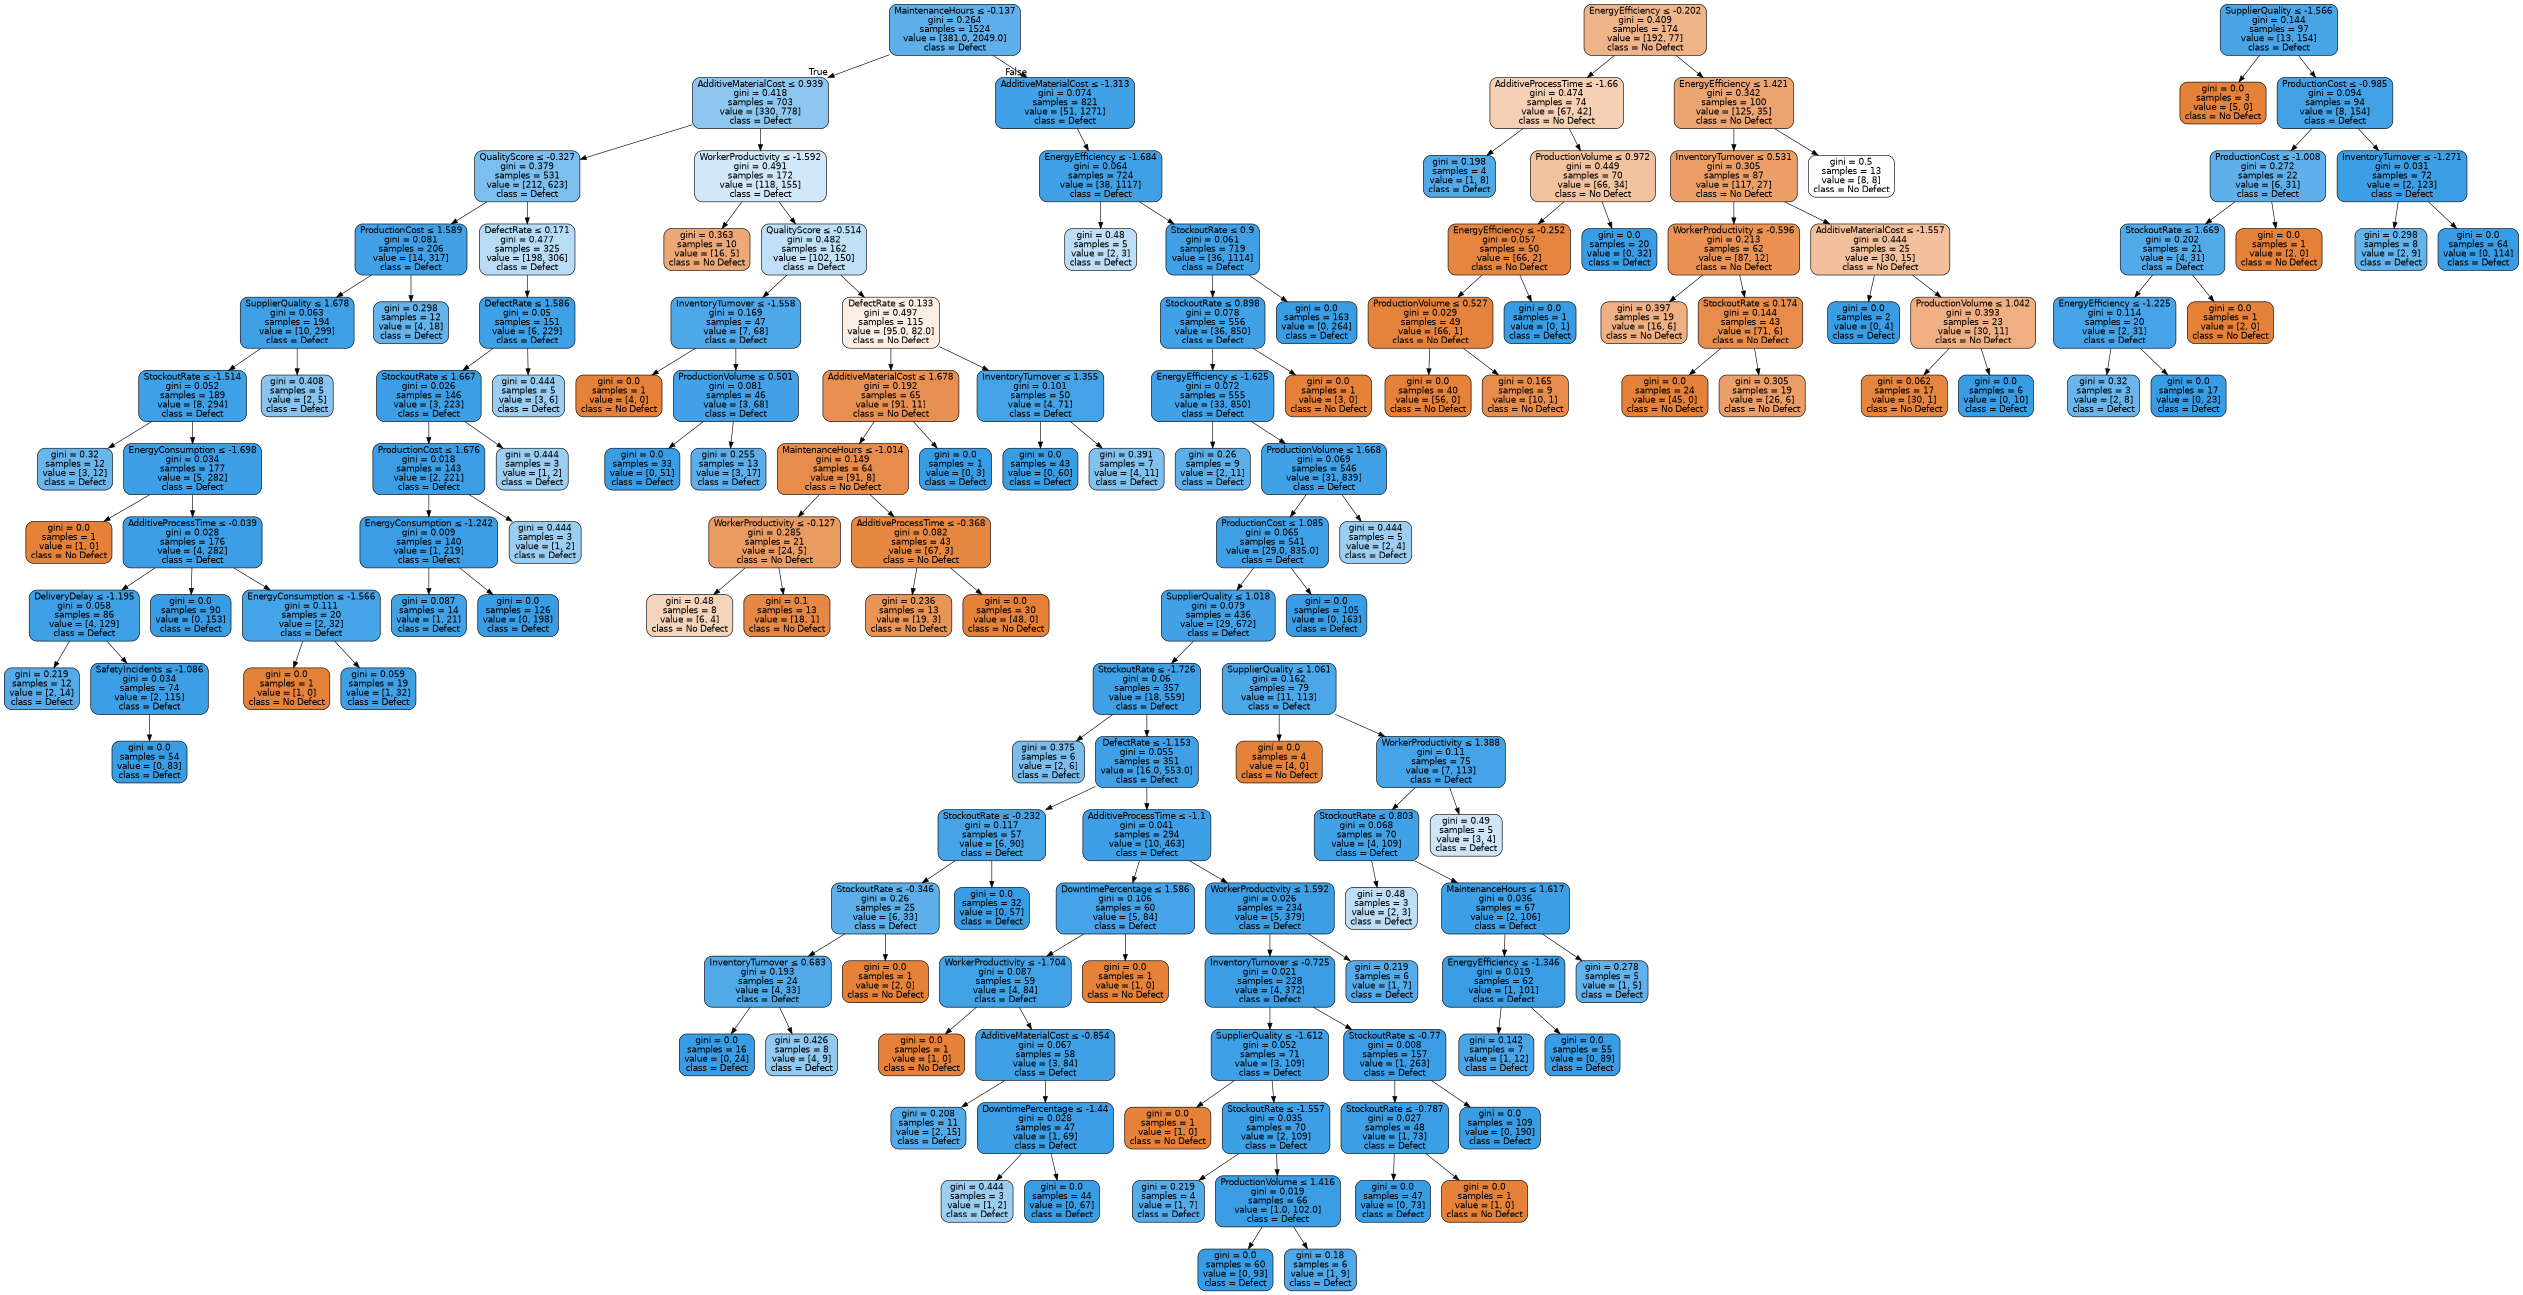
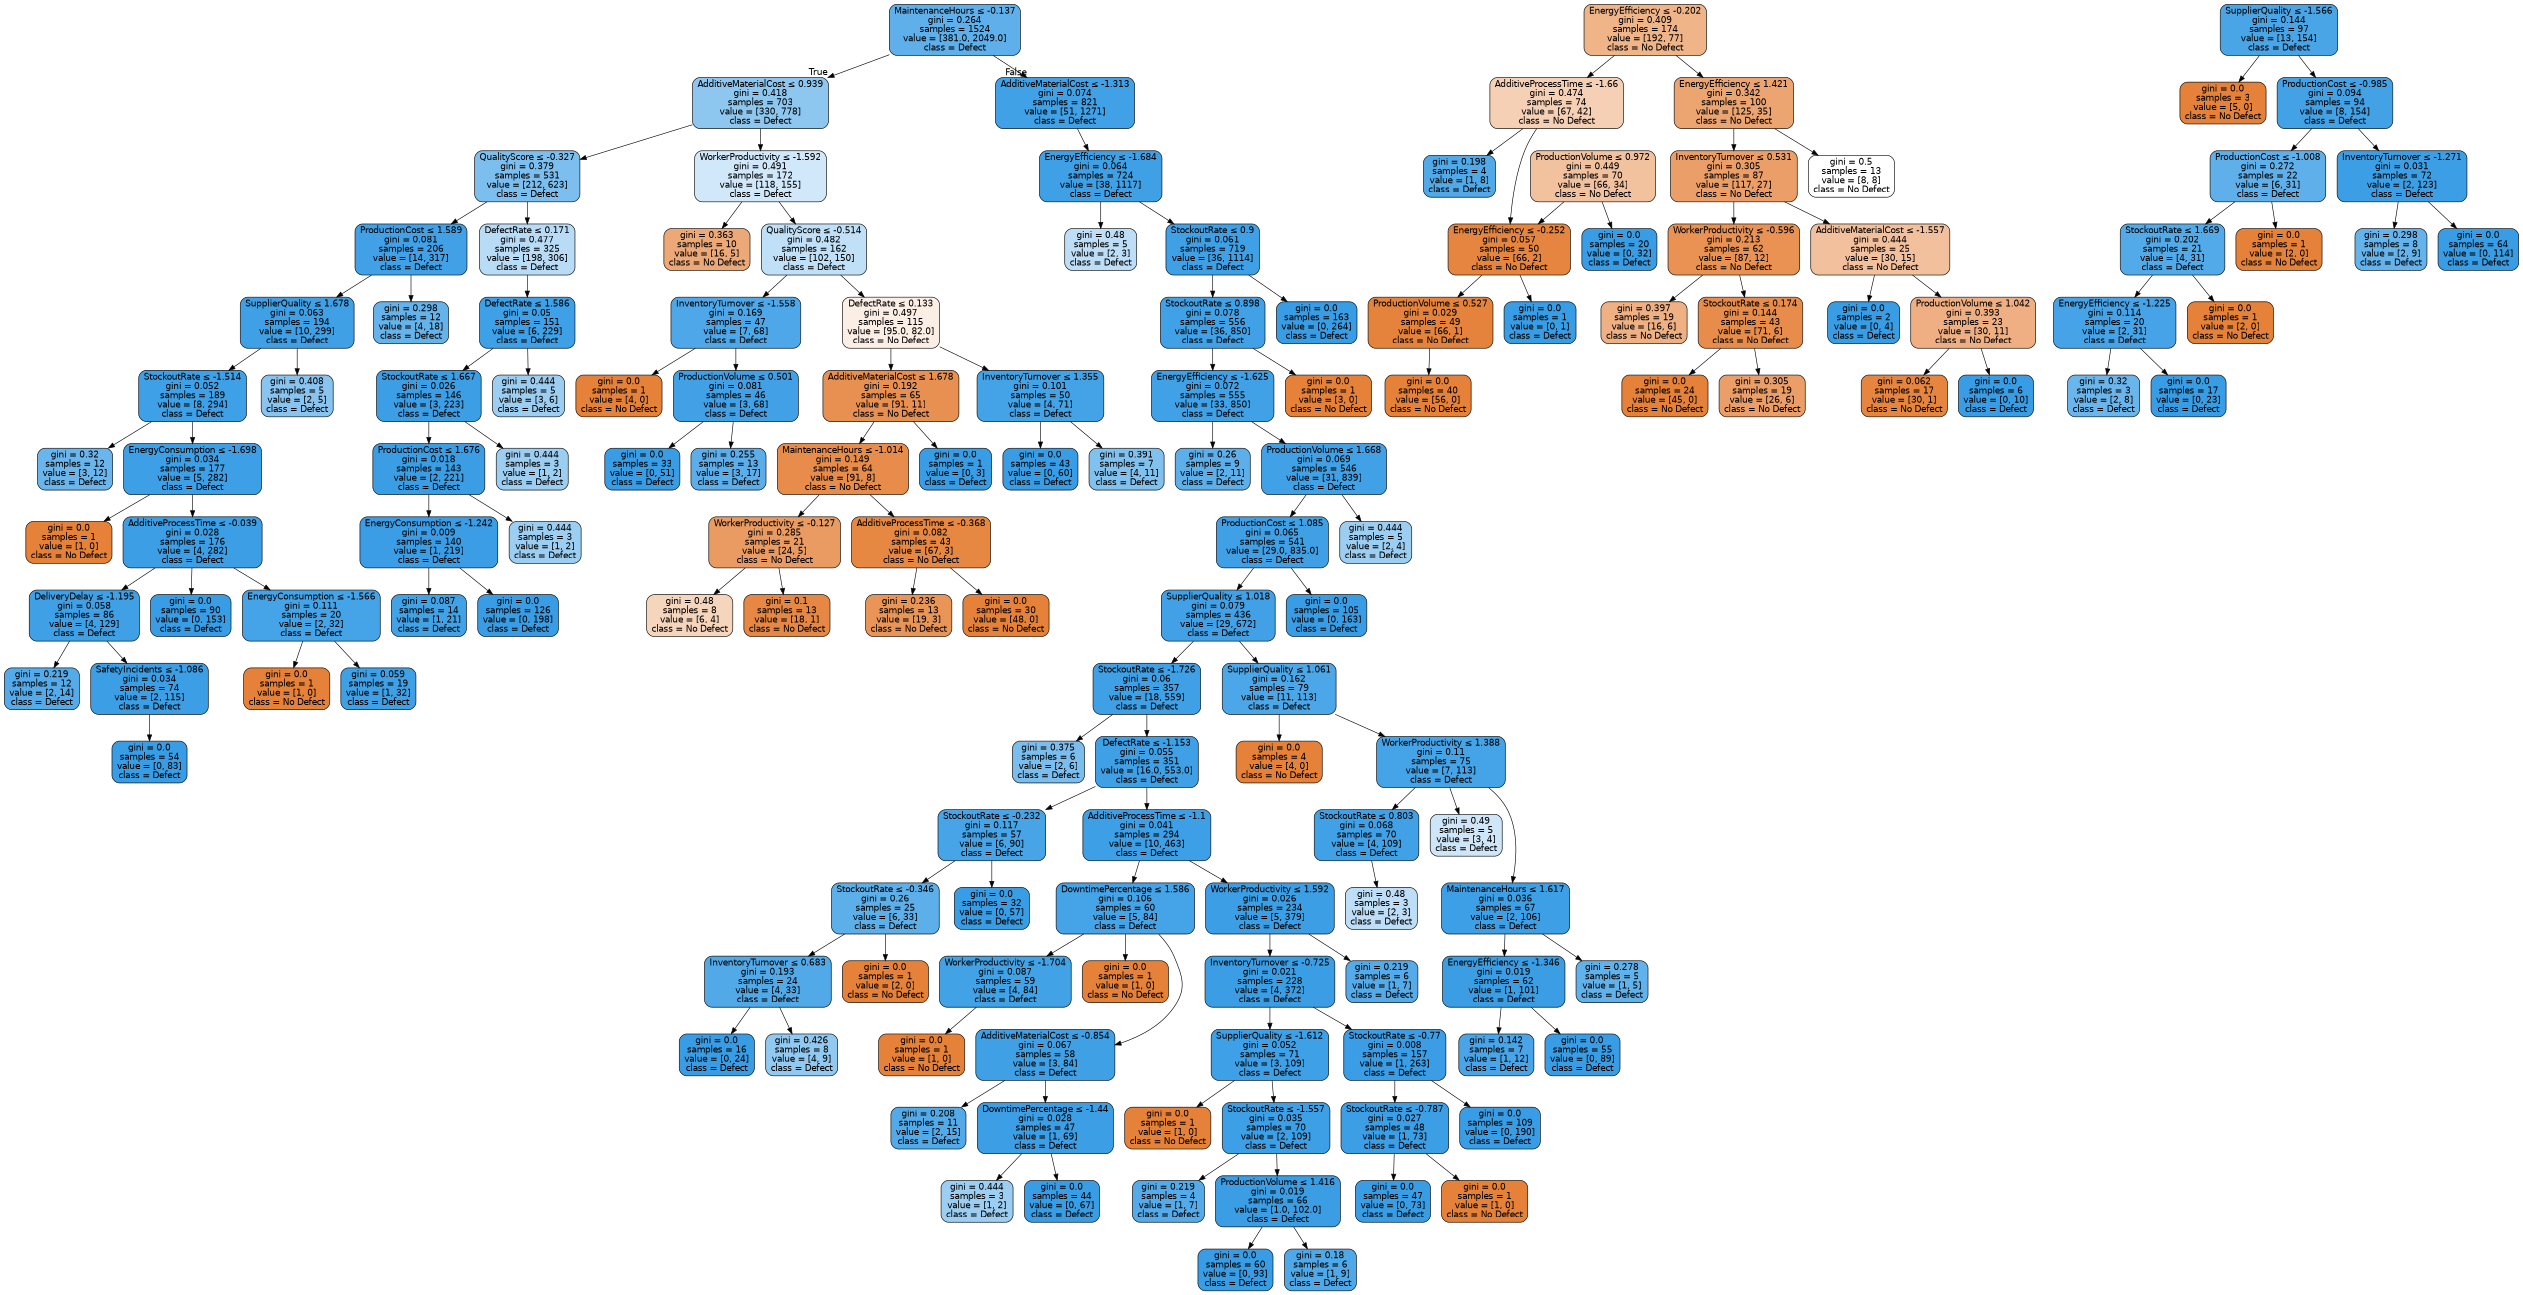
edge "AdditiveProcessTime ≤ -1.66" -> "ProductionVolume ≤ 0.972": now "AdditiveProcessTime ≤ -1.66" -> "EnergyEfficiency ≤ -0.252"
node "gini = 0.165": removed
edge "SupplierQuality ≤ 1.018" -> "SupplierQuality ≤ 1.061": added
edge "StockoutRate ≤ 0.803" -> "MaintenanceHours ≤ 1.617": now "WorkerProductivity ≤ 1.388" -> "MaintenanceHours ≤ 1.617"
edge "WorkerProductivity ≤ -1.704" -> "AdditiveMaterialCost ≤ -0.854": now "DowntimePercentage ≤ 1.586" -> "AdditiveMaterialCost ≤ -0.854"
